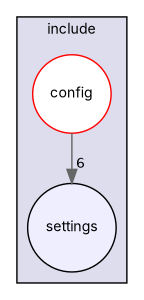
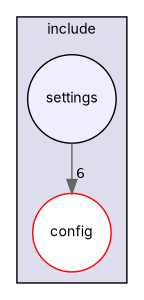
edge "config" -> "settings": reversed
